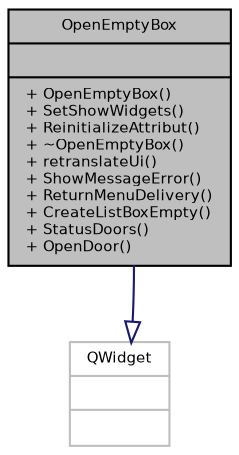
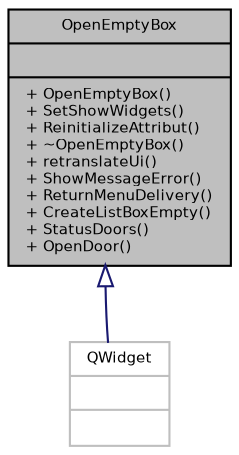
edge "OpenEmptyBox" -> "QWidget": reversed
